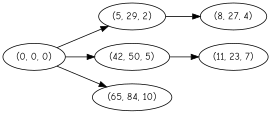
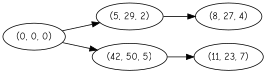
node "(65, 84, 10)": removed
